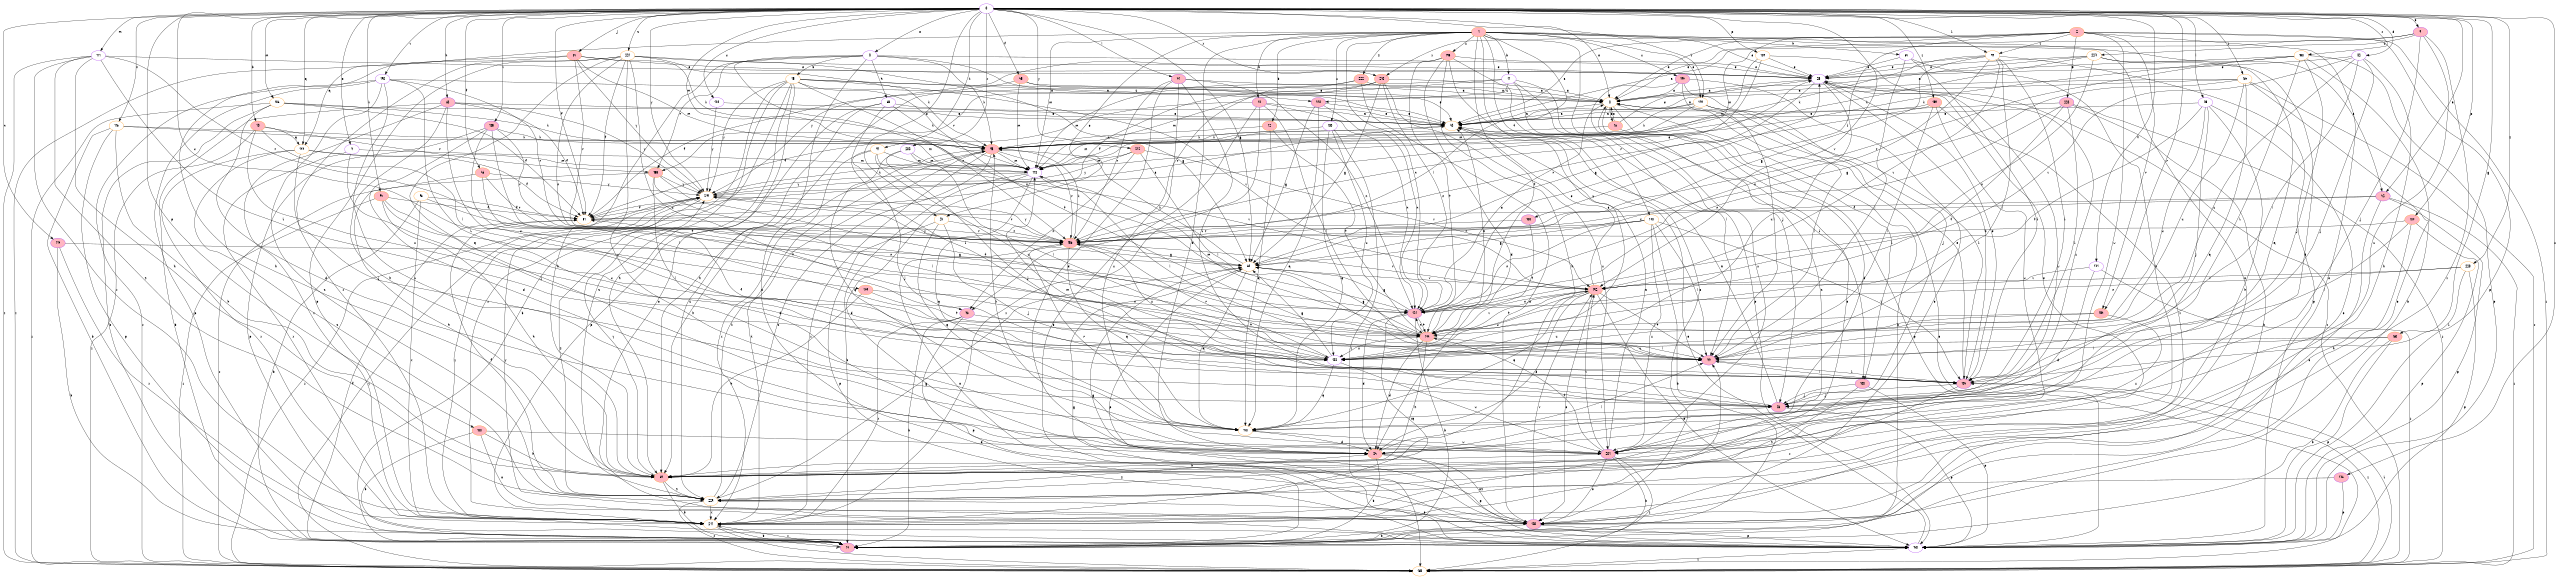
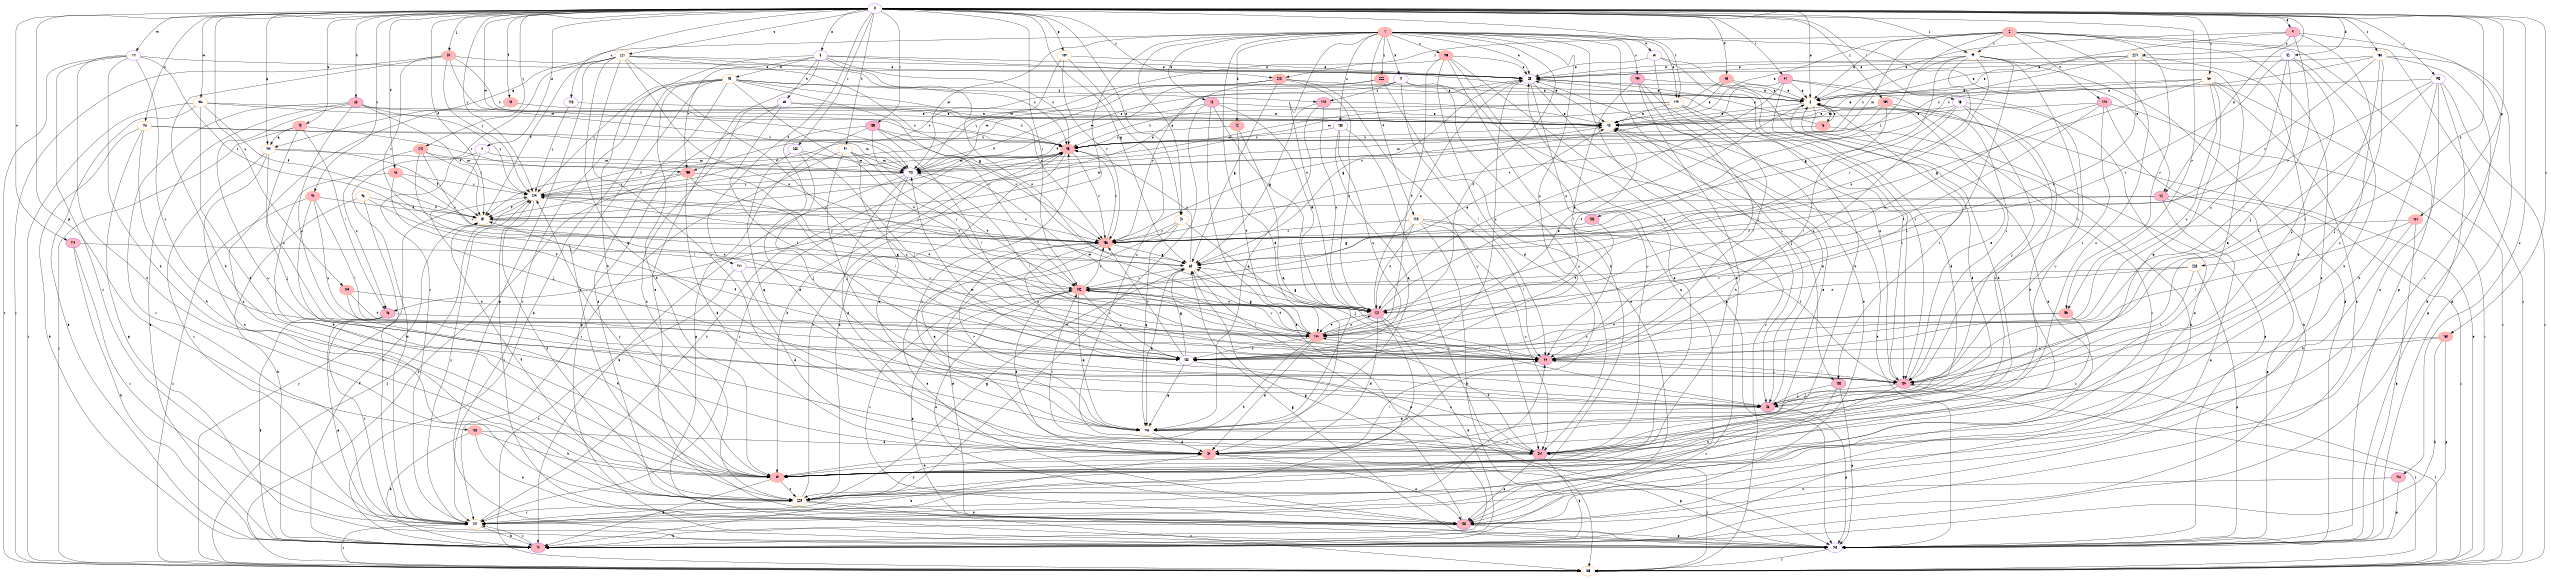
node "49": added
edge "0" -> "160": label "g" -> "s"
node "201": label "201" -> "241"
